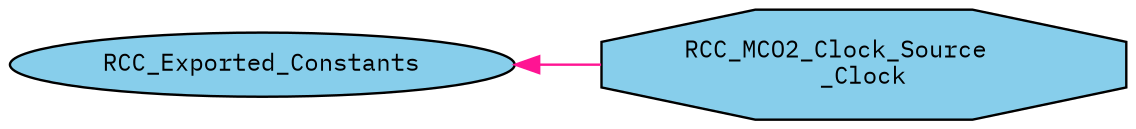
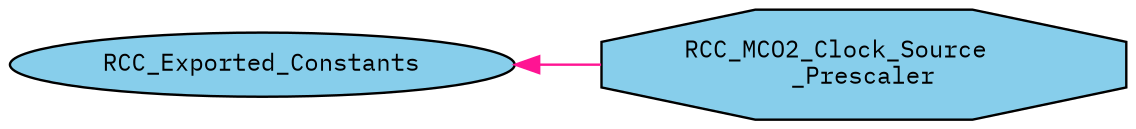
node "RCC_MCO2_Clock_Source _Clock": label "RCC_MCO2_Clock_Source _Clock" -> "RCC_MCO2_Clock_Source _Prescaler"
